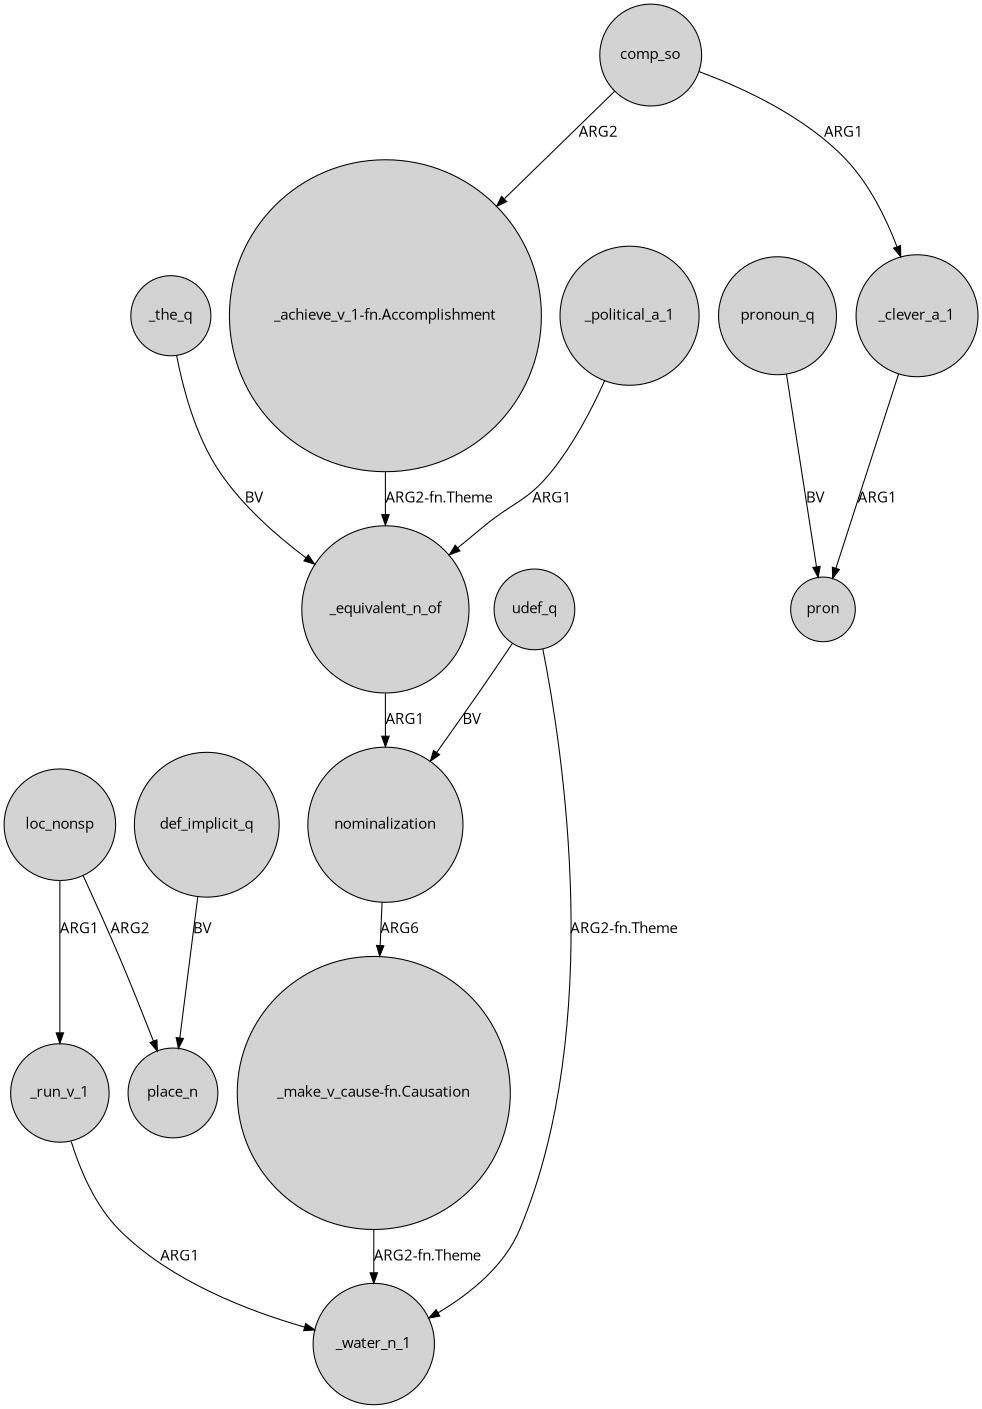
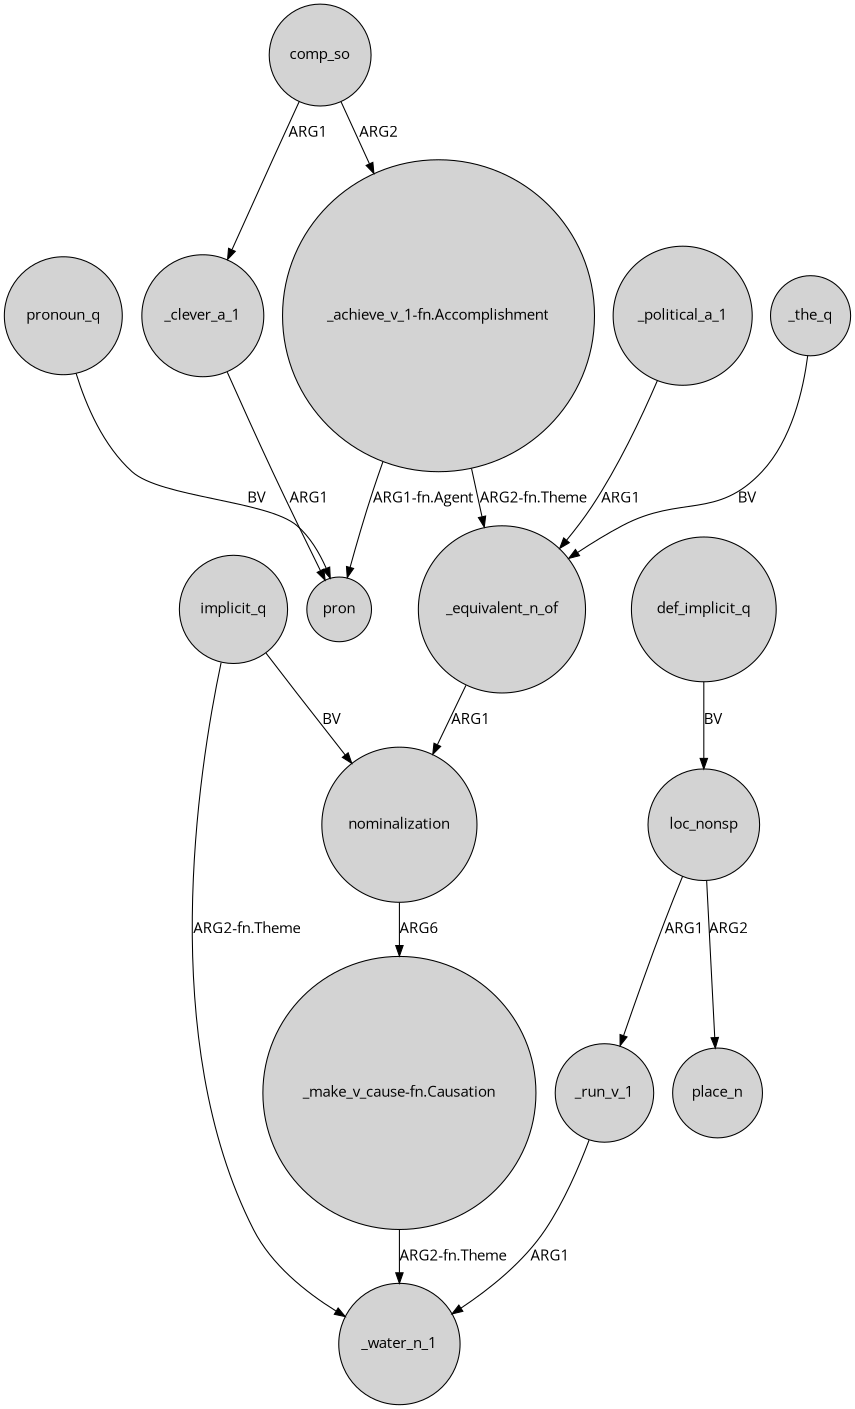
edge "_achieve_v_1-fn.Accomplishment" -> "pron": added, label "ARG1-fn.Agent"
node "udef_q": label "udef_q" -> "implicit_q"
edge "def_implicit_q" -> "place_n": now "def_implicit_q" -> "loc_nonsp"
